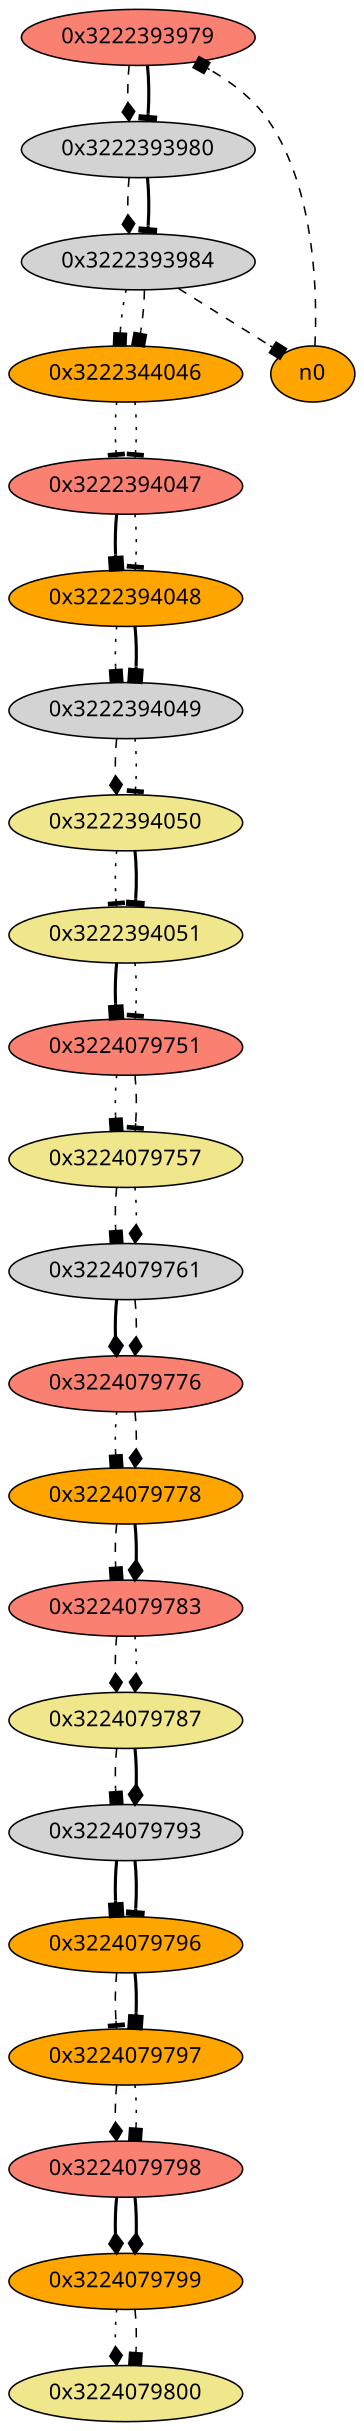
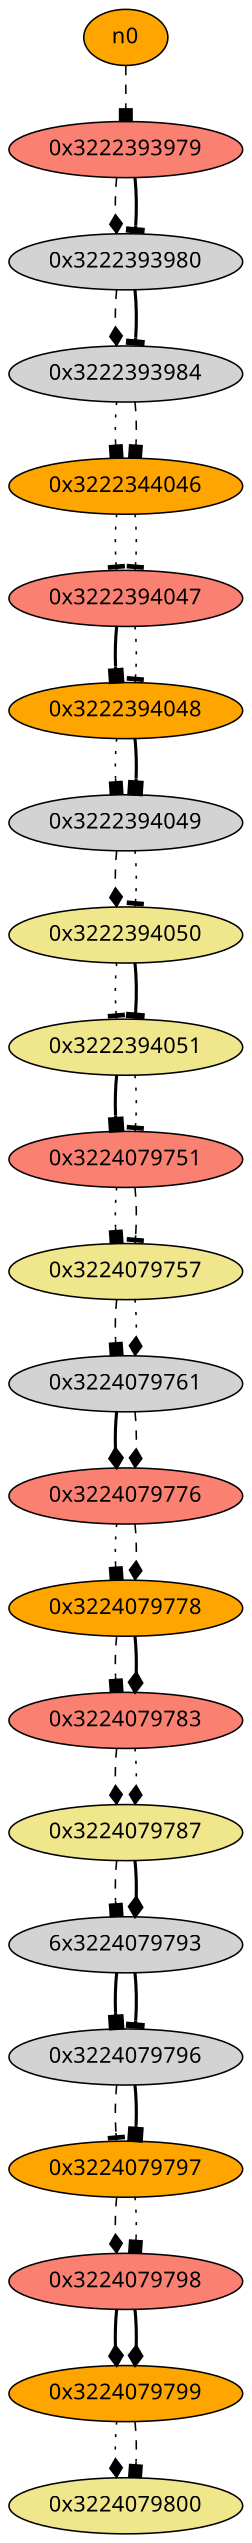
edge "0x3222393984" -> "n0": removed
node "0x3224079793": label "0x3224079793" -> "6x3224079793"
node "0x3224079796": fillcolor orange -> lightgrey
